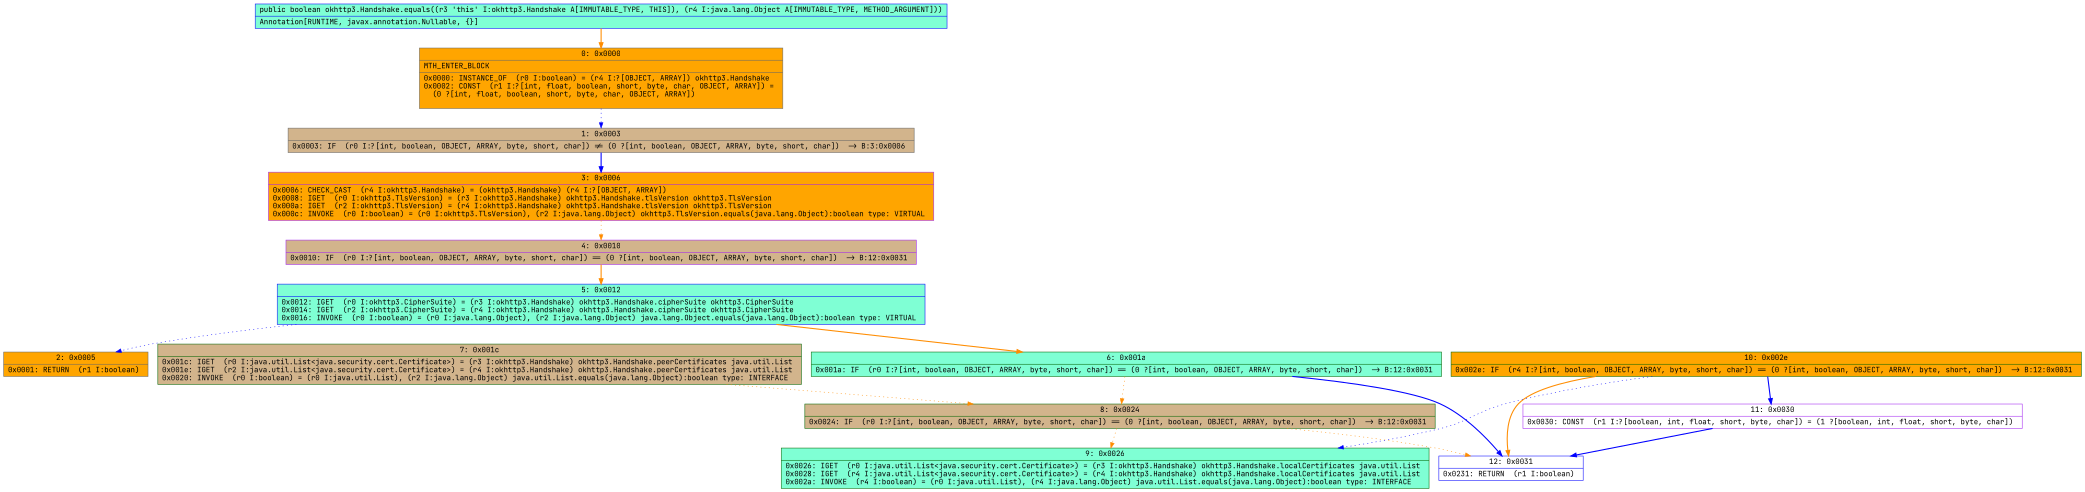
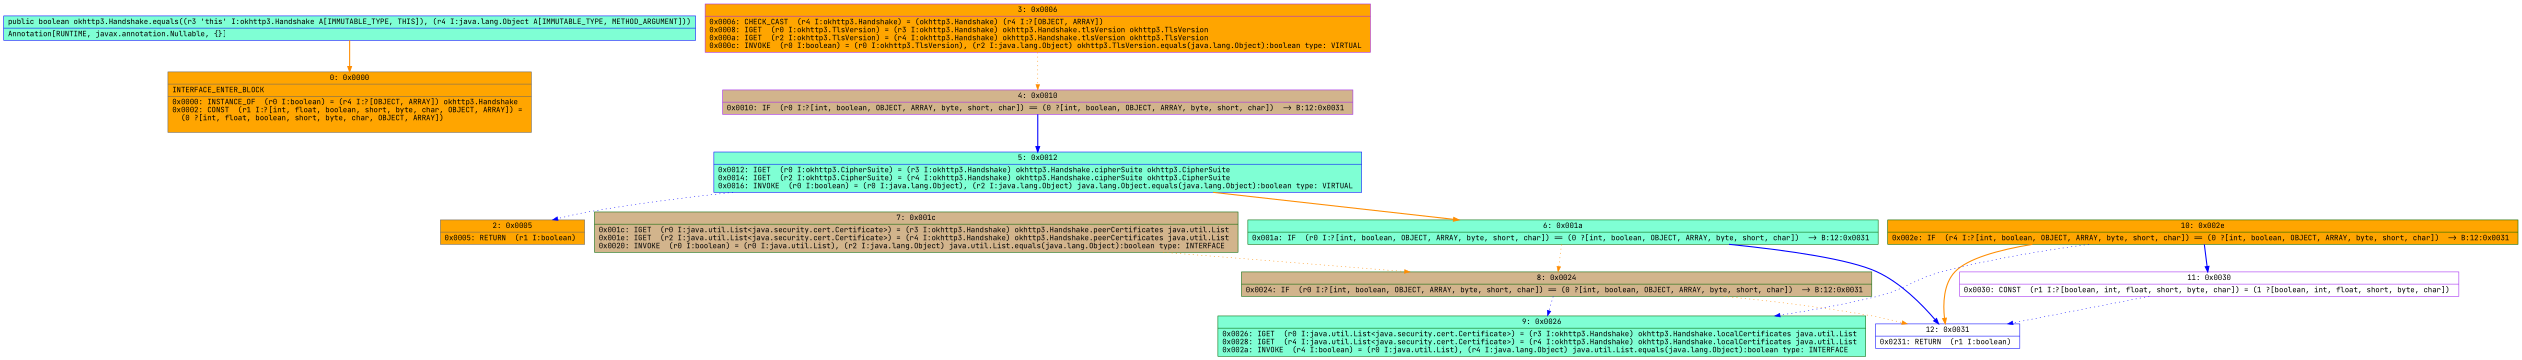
node "0: 0x0000": text "MTH_ENTER_BLOCK" -> "INTERFACE_ENTER_BLOCK"
node "1: 0x0003": removed
edge "4: 0x0010" -> "5: 0x0012": color darkorange -> blue
node "2: 0x0005": text "0x0001: RETURN  (r1 I:boolean)" -> "0x0005: RETURN  (r1 I:boolean)"
edge "8: 0x0024" -> "9: 0x0026": color darkorange -> blue
edge "11: 0x0030" -> "12: 0x0031": style bold -> dotted
